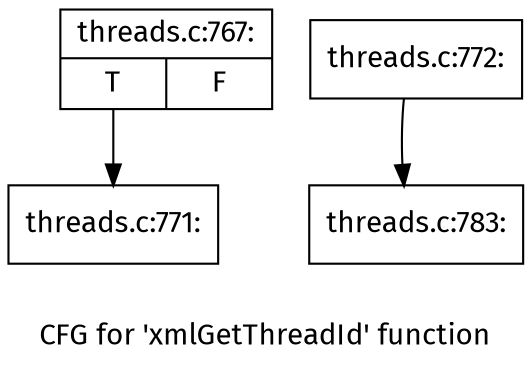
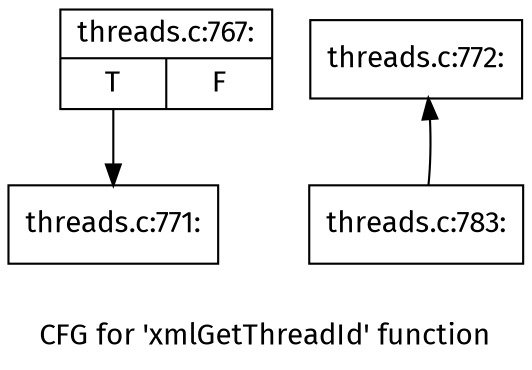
edge "threads.c:772:" -> "threads.c:783:": reversed
